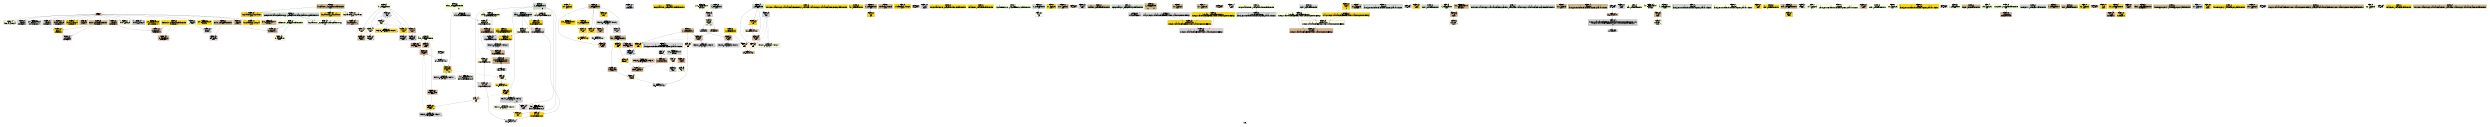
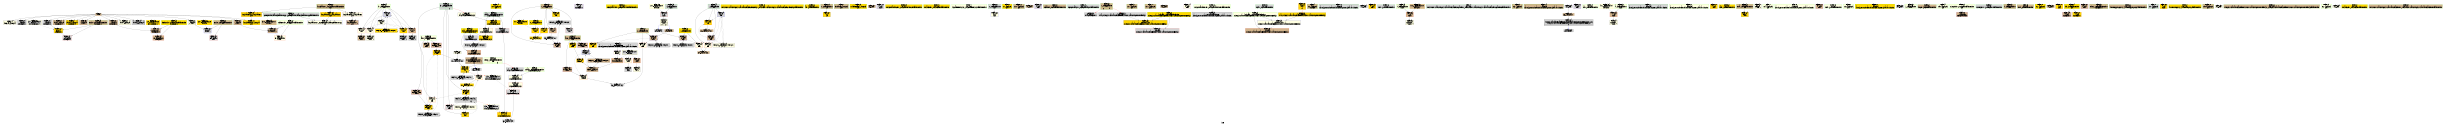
node "NodeID: 163": removed
node "NodeID: 155": fillcolor tan -> gold
